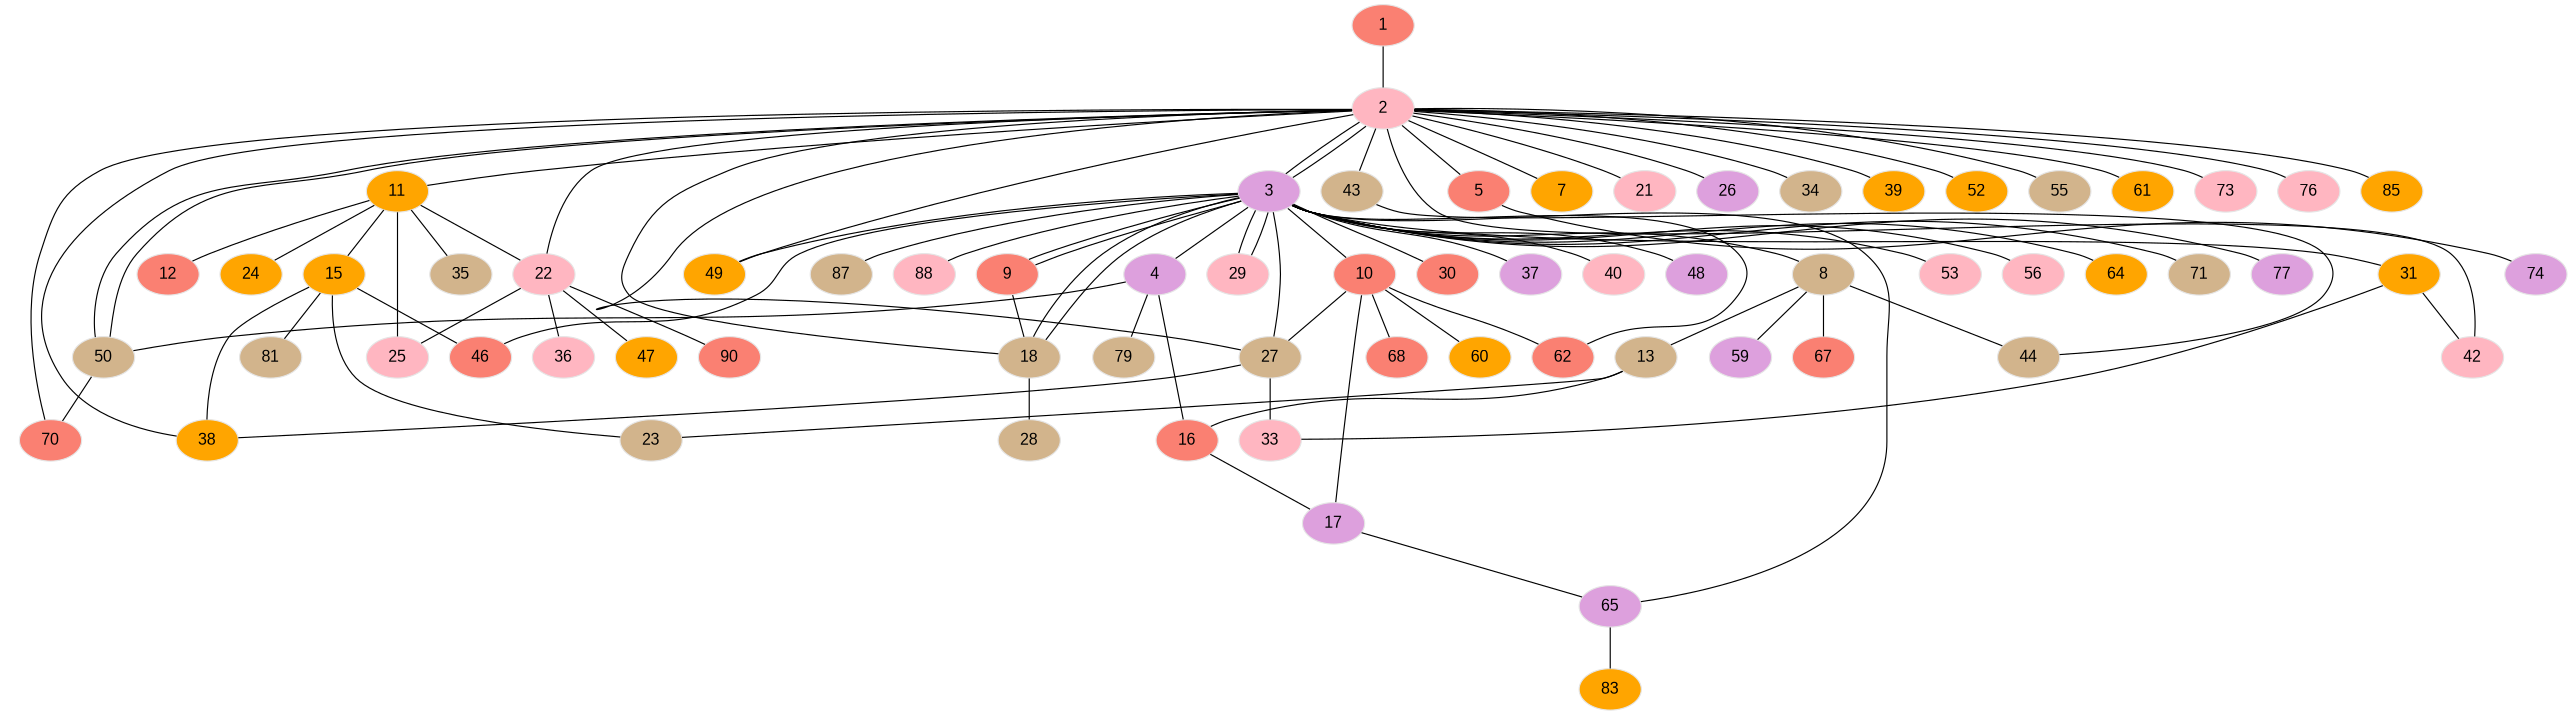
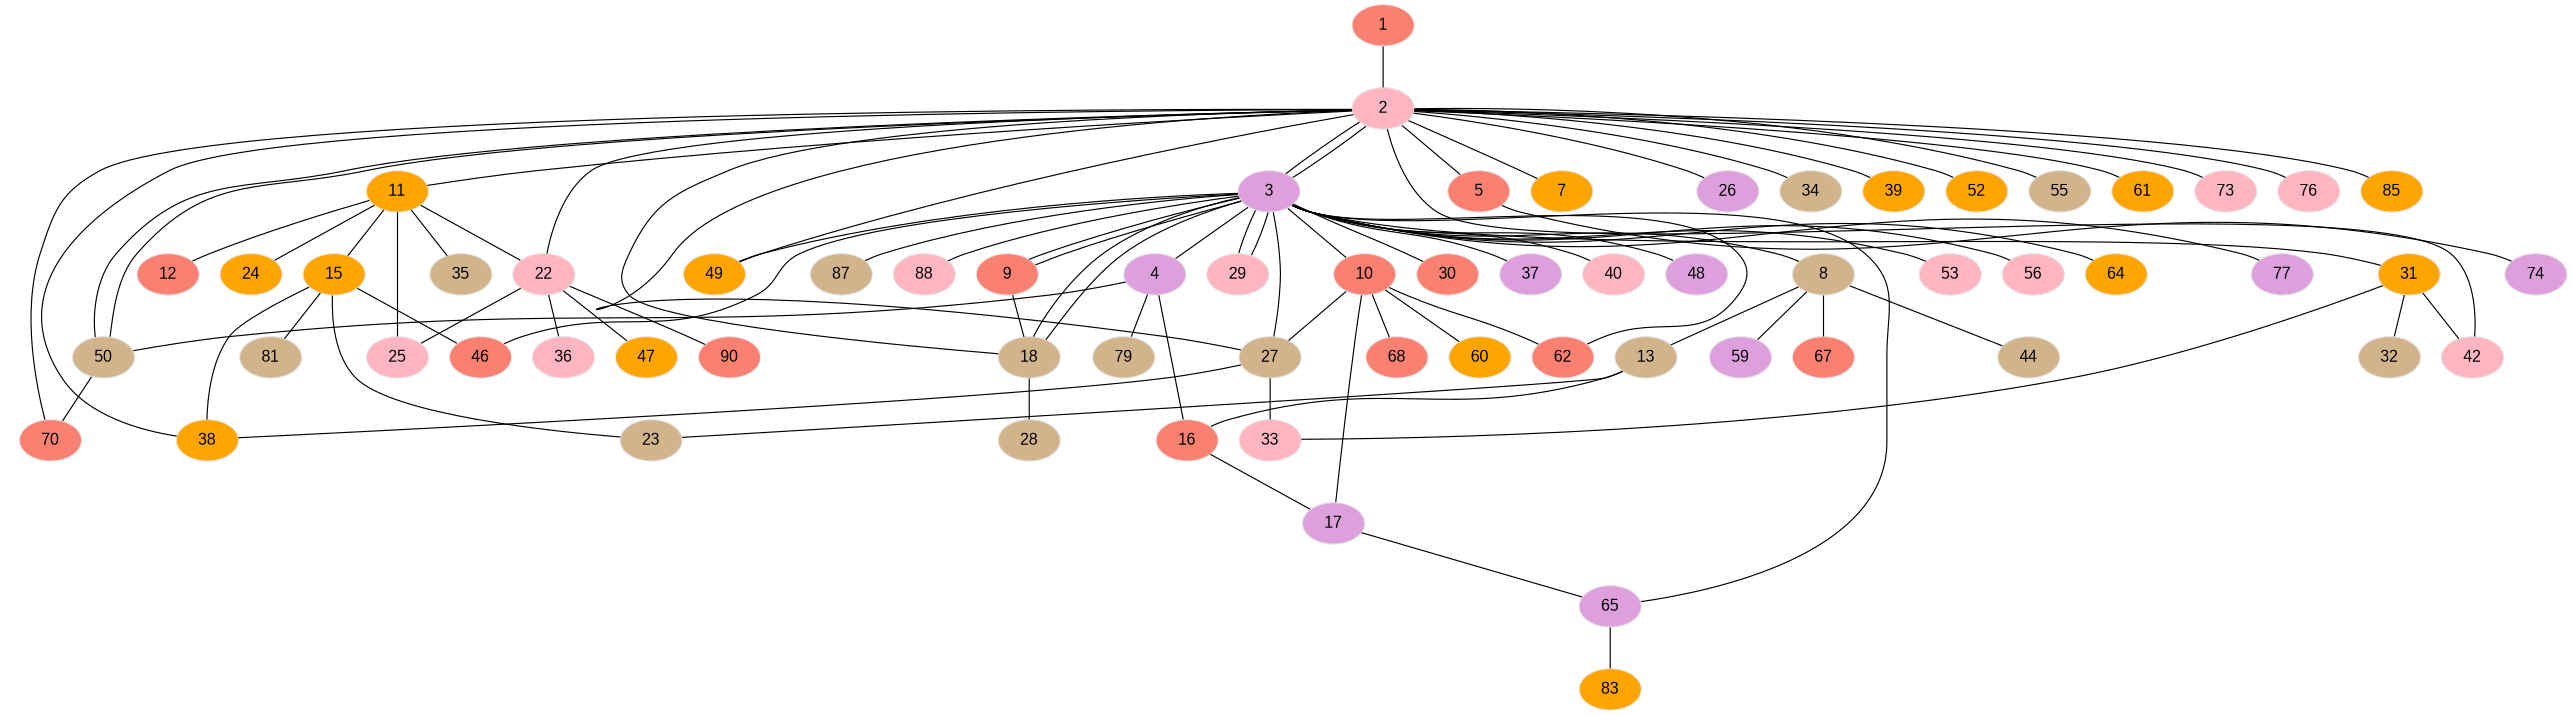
node "43": removed
node "21": removed
node "71": removed
node "32": added
